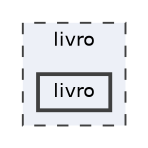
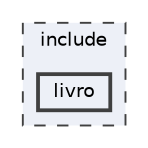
cluster "livro": label "livro" -> "include"
